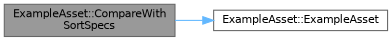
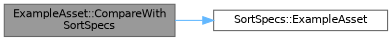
node "ExampleAsset::ExampleAsset": label "ExampleAsset::ExampleAsset" -> "SortSpecs::ExampleAsset"
